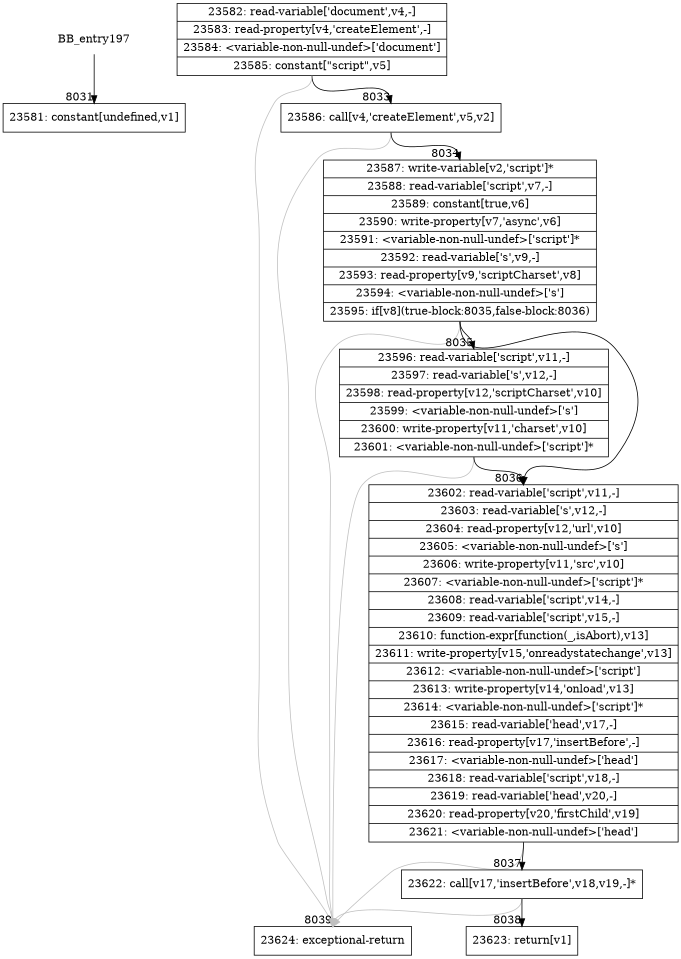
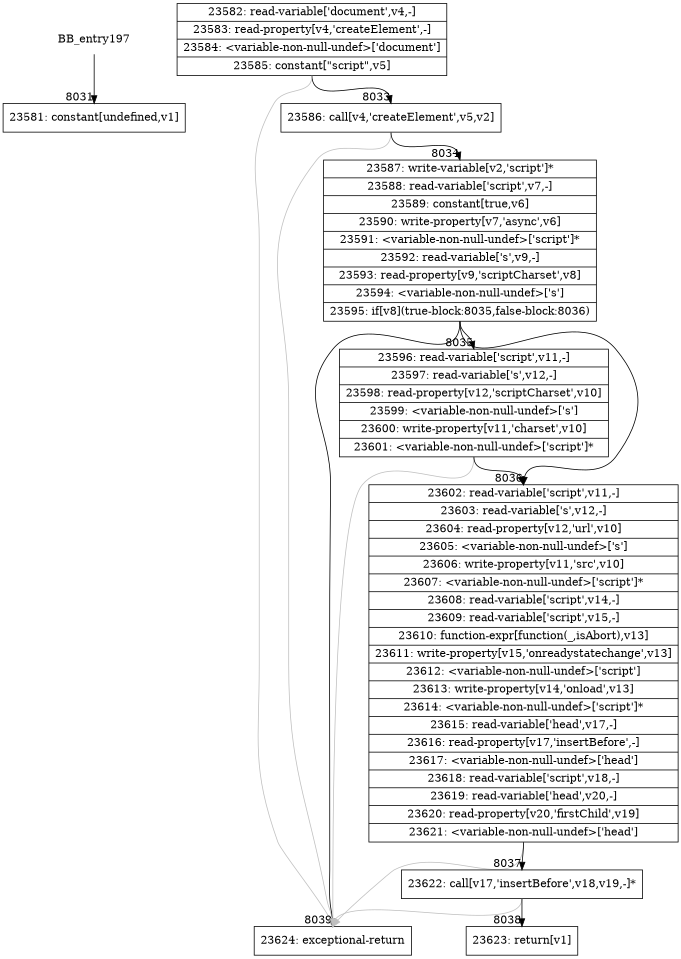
edge "23587: write-variable[v2,'script']*" -> "23624: exceptional-return": color gray -> black
